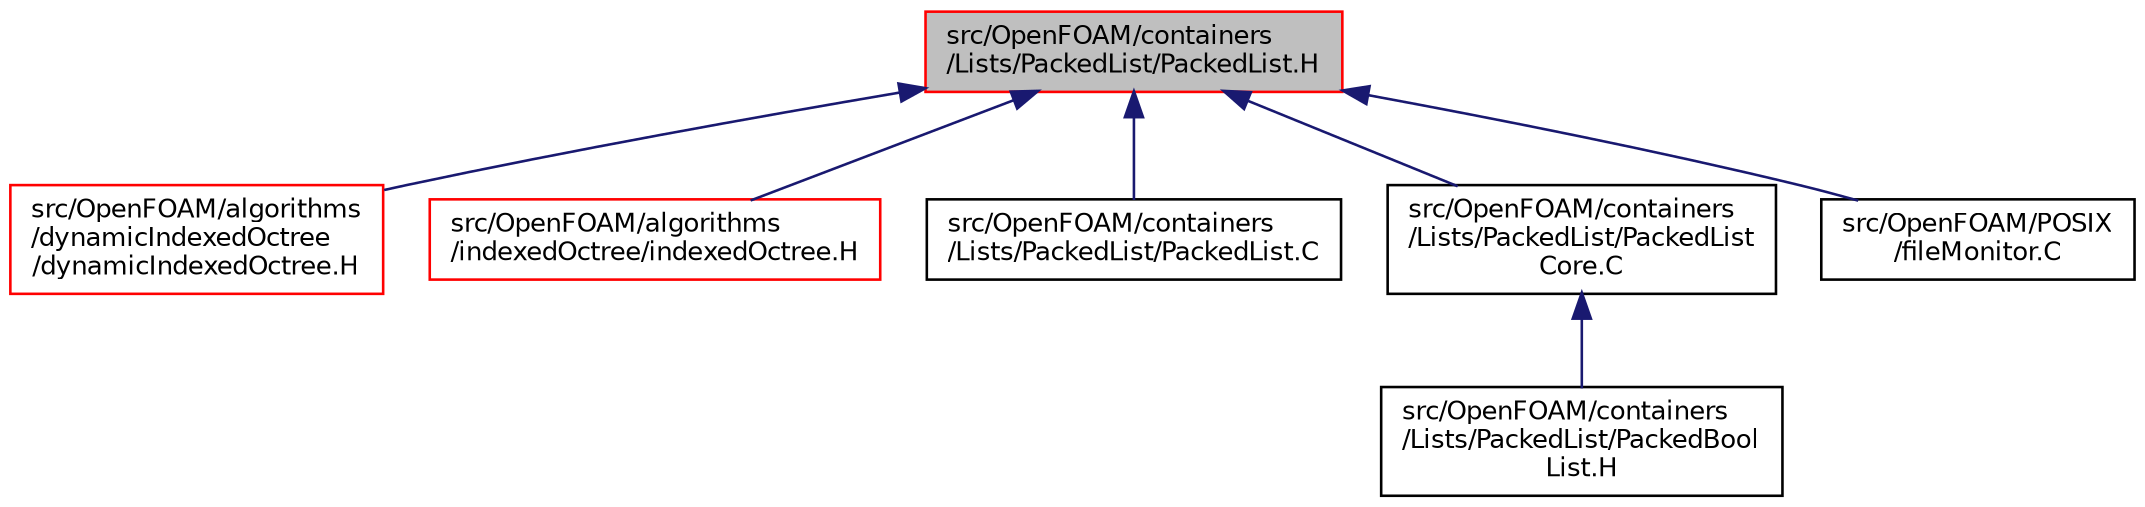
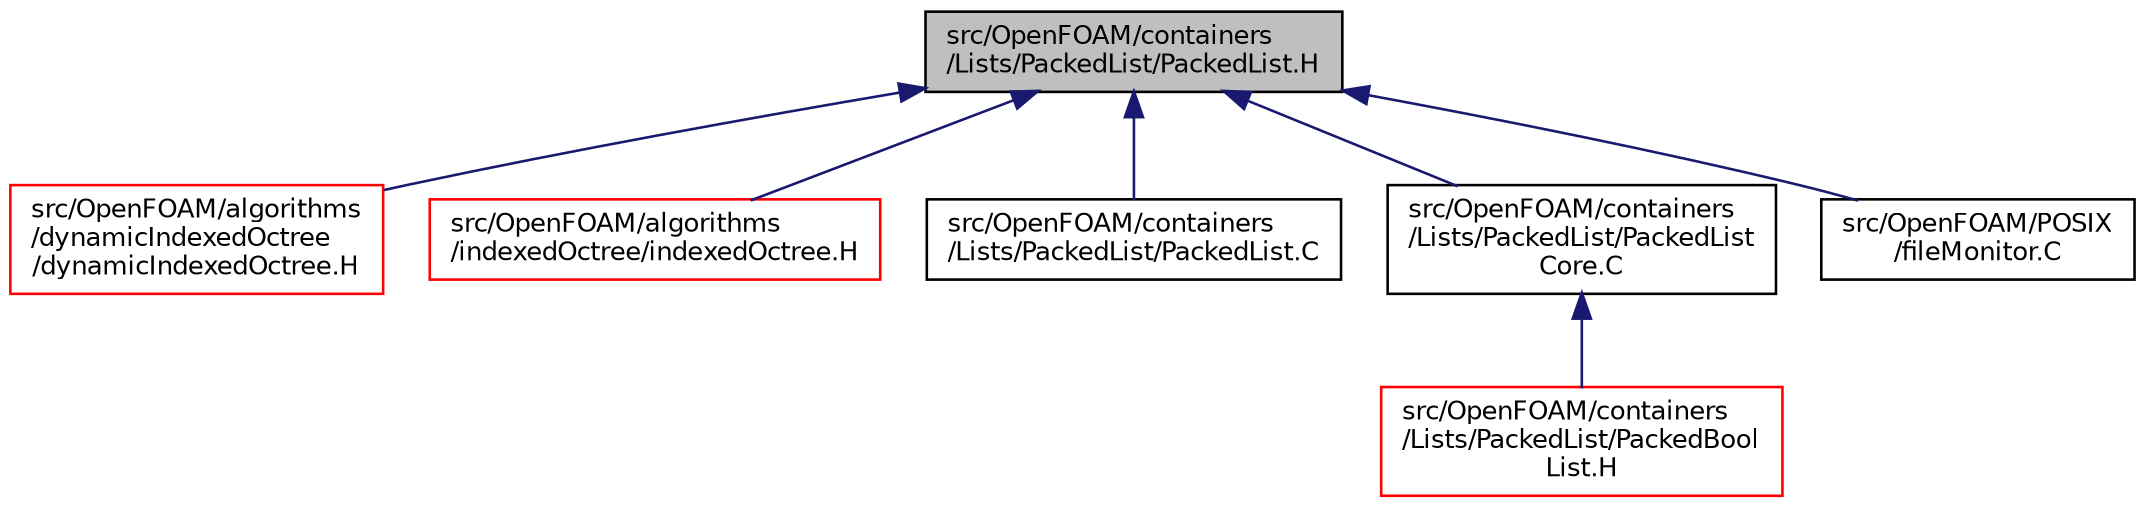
node "src/OpenFOAM/containers /Lists/PackedList/PackedList.H": color red -> black
node "src/OpenFOAM/containers /Lists/PackedList/PackedBool List.H": color black -> red
